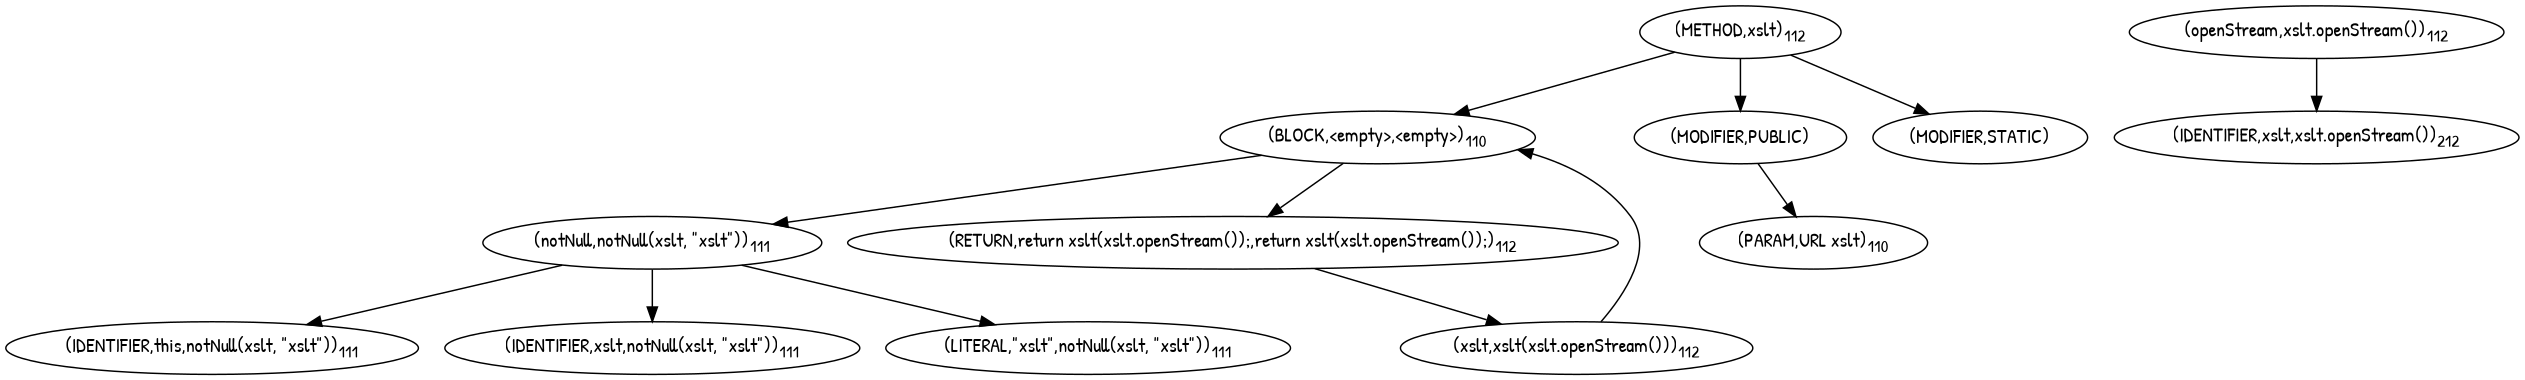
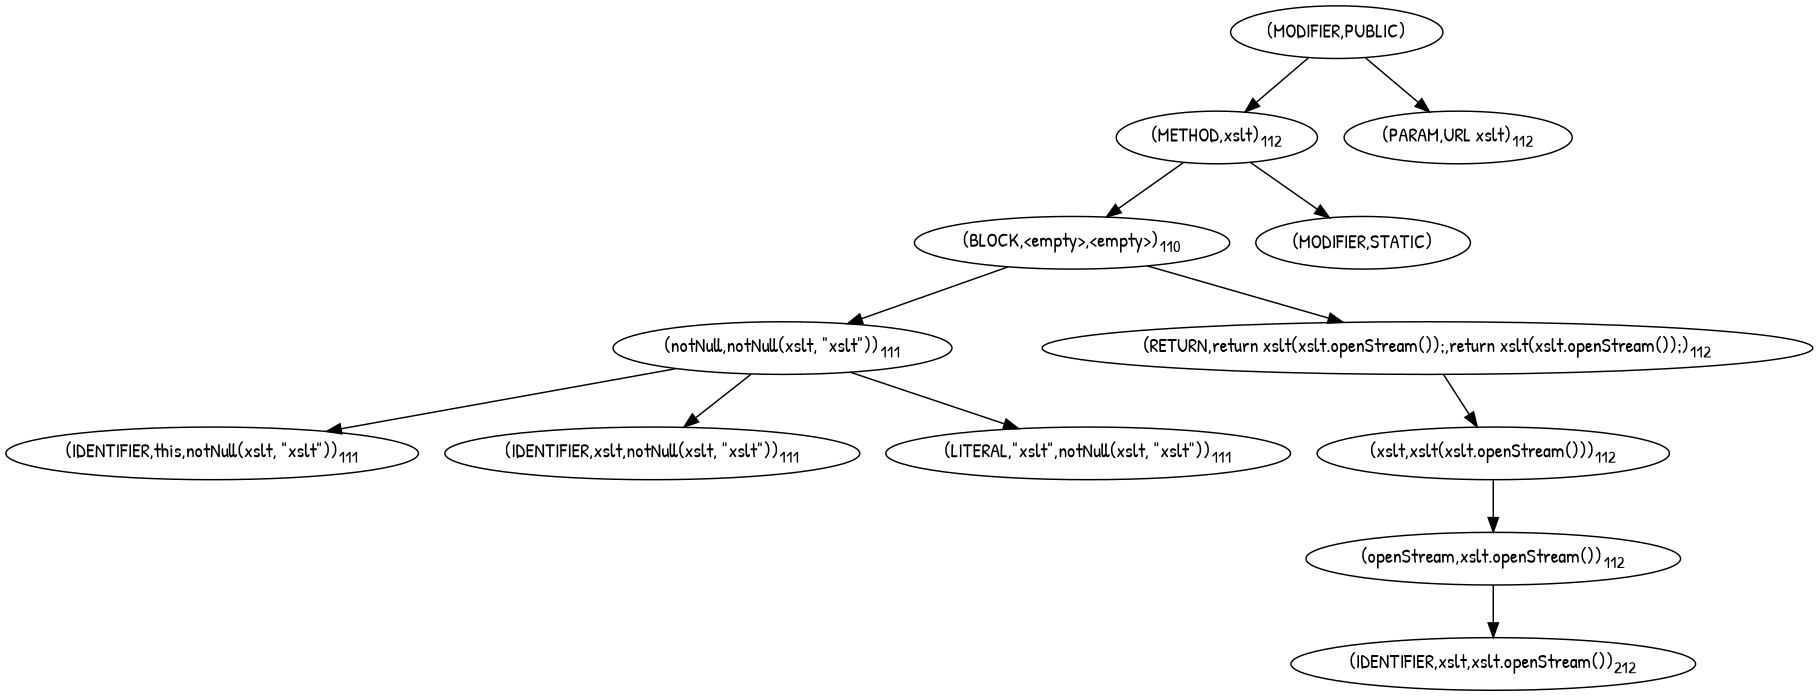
edge "(METHOD,xslt)" -> "(MODIFIER,PUBLIC)": reversed
edge "(xslt,xslt(xslt.openStream()))" -> "(BLOCK,<empty>,<empty>)": now "(xslt,xslt(xslt.openStream()))" -> "(openStream,xslt.openStream())"
node "(PARAM,URL xslt)": text "110" -> "112"
